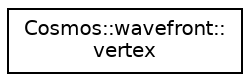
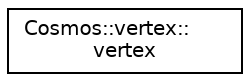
node "Cosmos::wavefront:: vertex": label "Cosmos::wavefront:: vertex" -> "Cosmos::vertex:: vertex"
